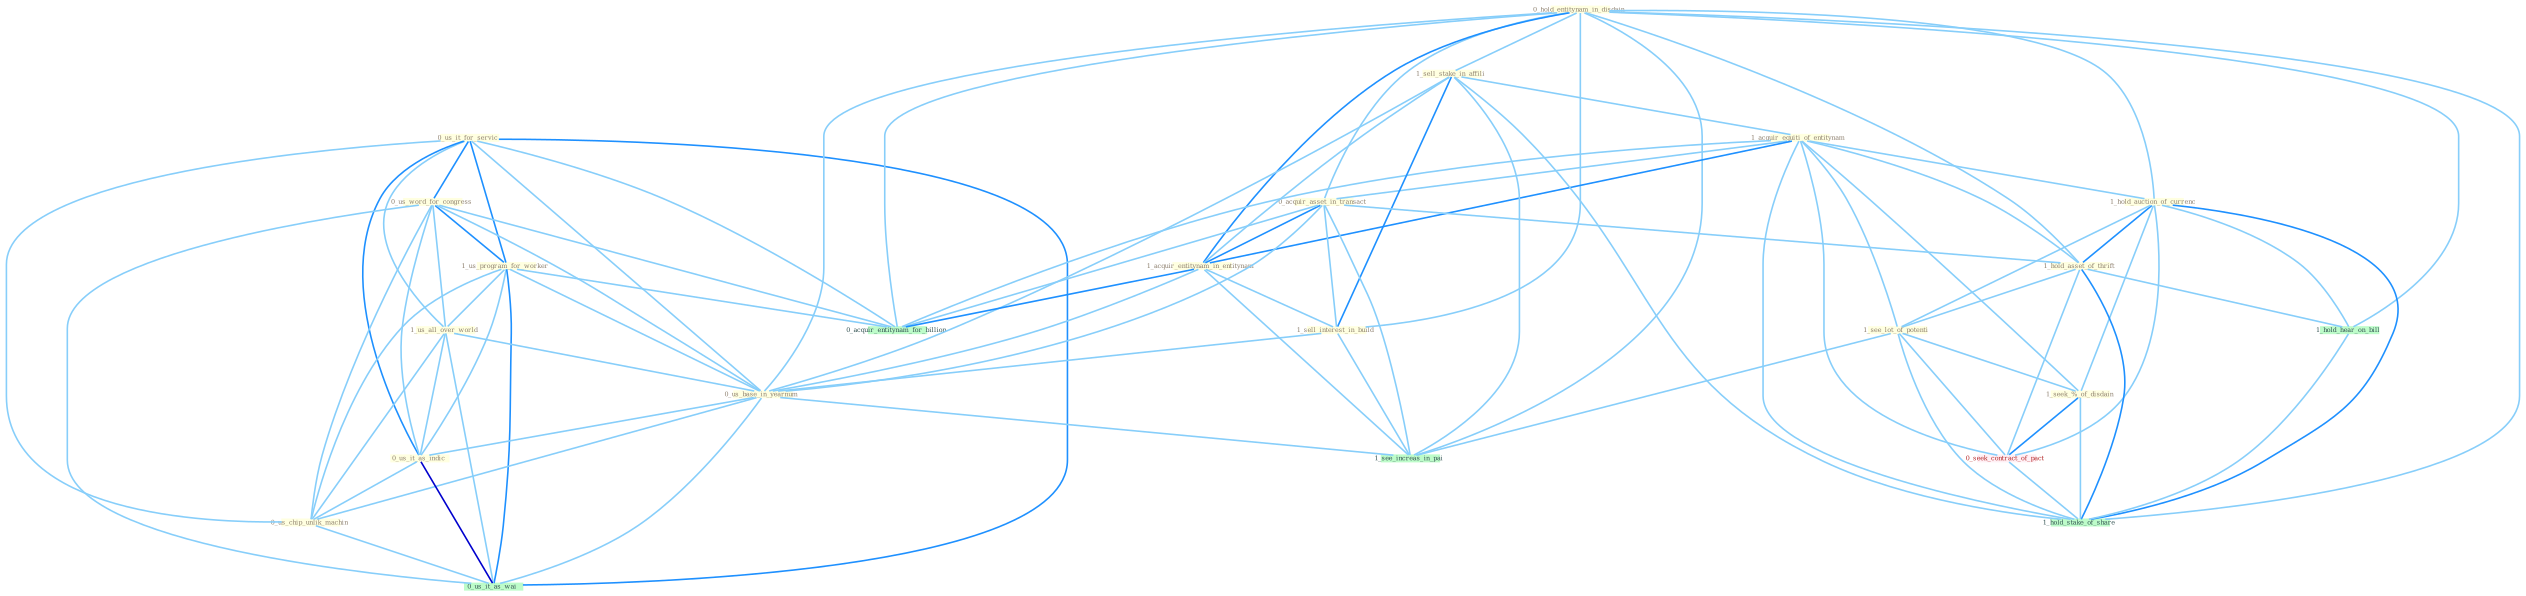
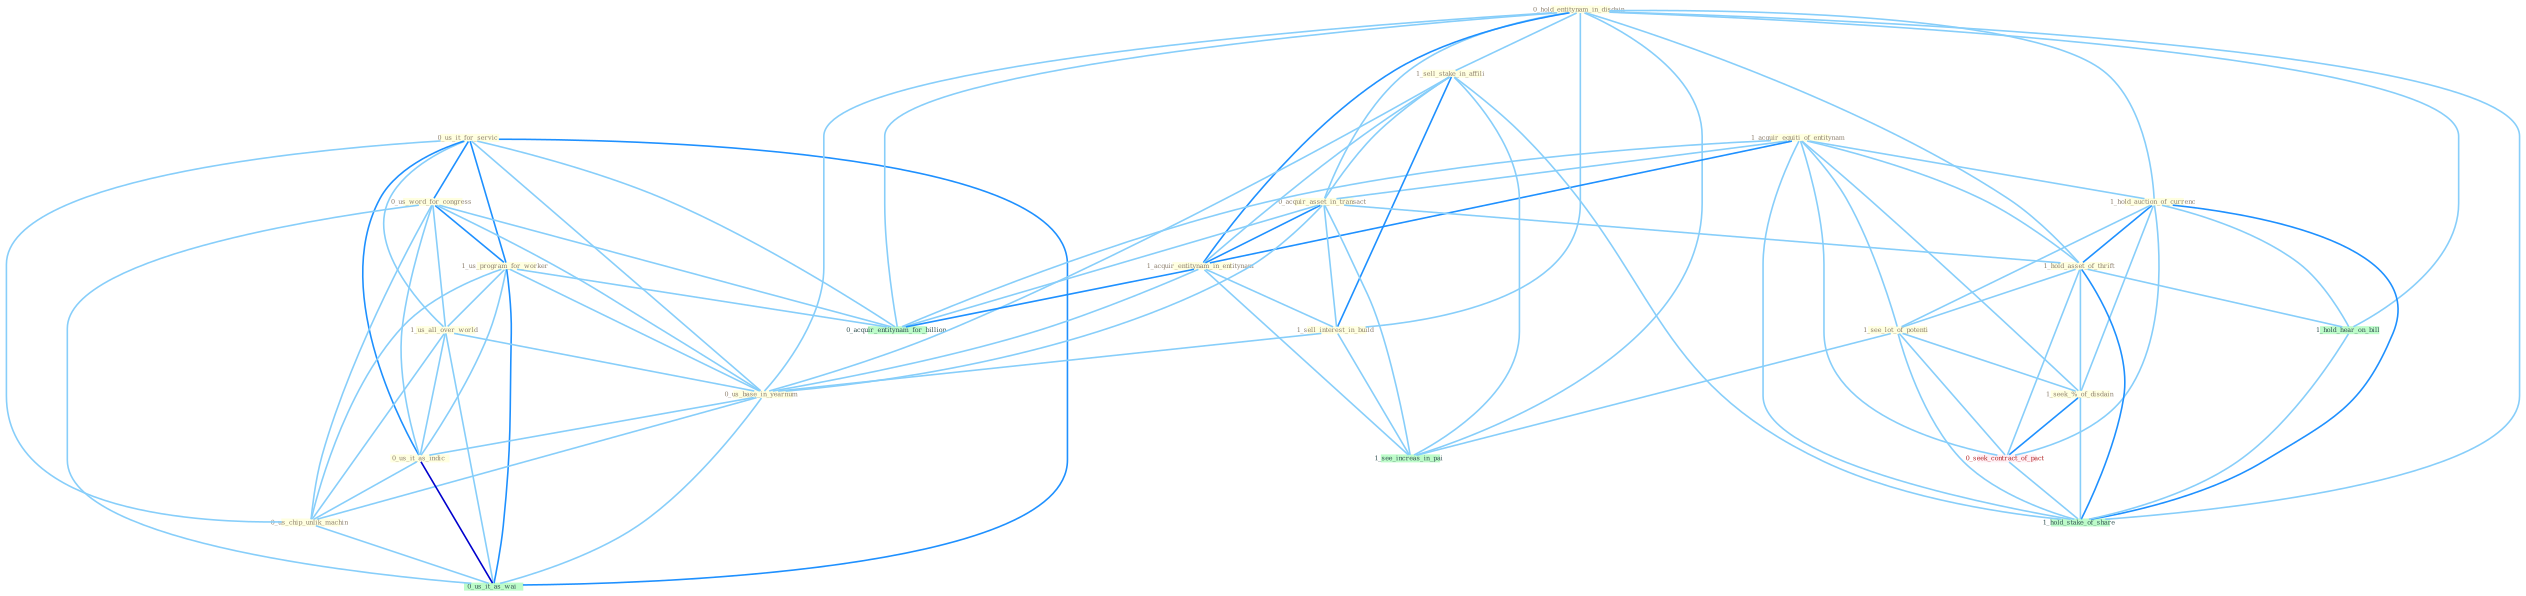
edge "1_sell_stake_in_affili" -- "1_acquir_equiti_of_entitynam": now "1_sell_stake_in_affili" -- "0_acquir_asset_in_transact"
edge "1_hold_asset_of_thrift" -- "1_seek_%_of_disdain": added
edge "0_us_base_in_yearnum" -- "1_see_increas_in_pai": removed
